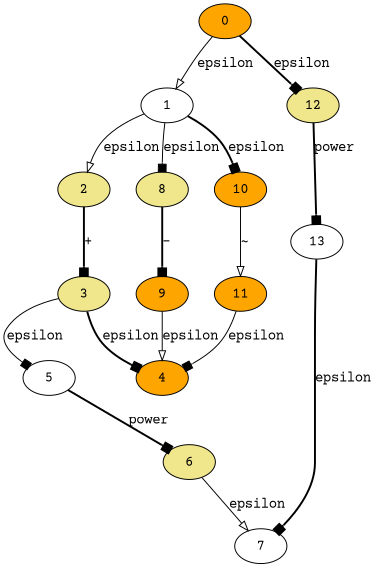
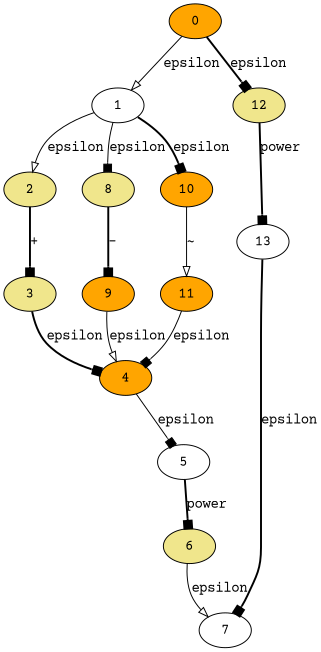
edge "3" -> "5": now "4" -> "5"
